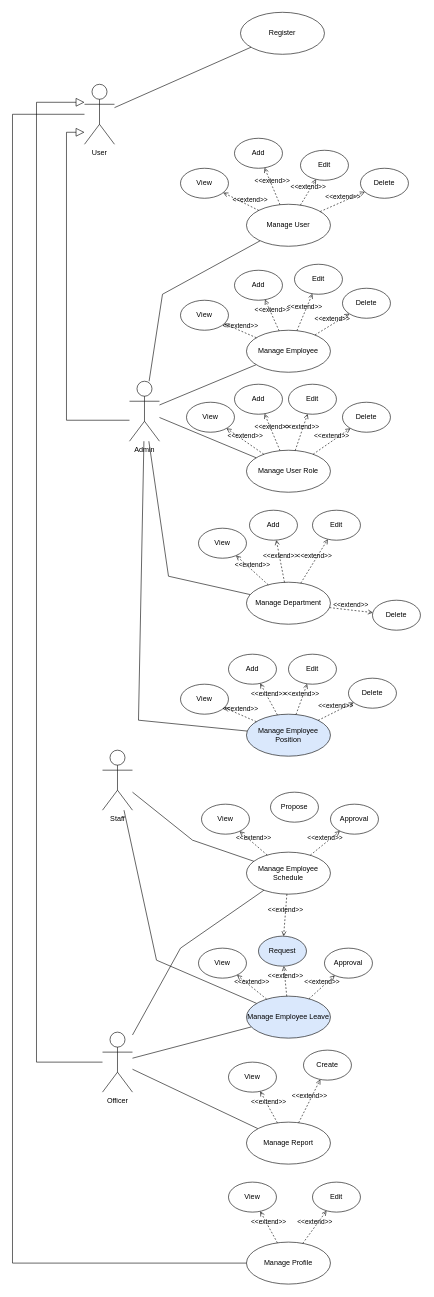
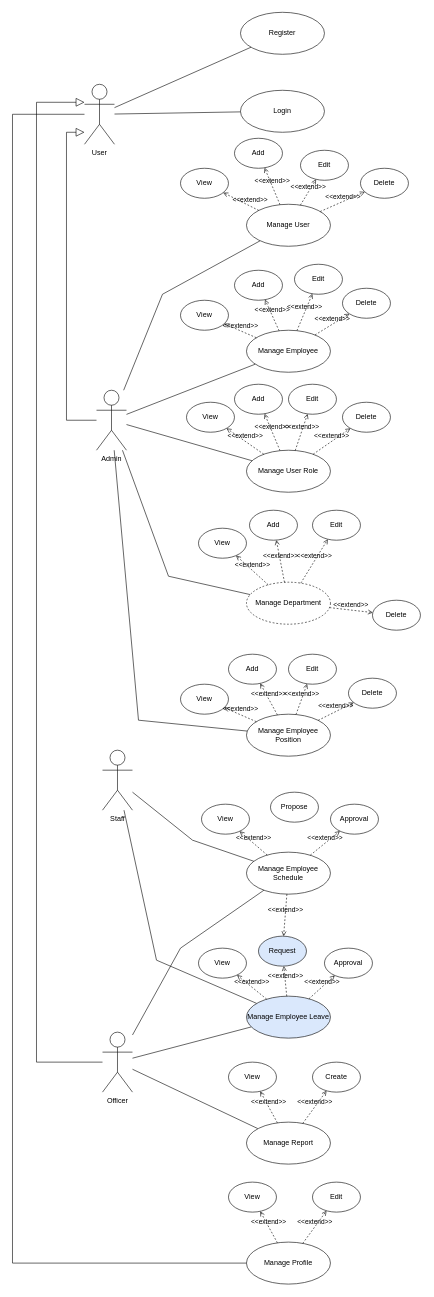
node "Login": added
edge "Login" -- "User": added
node "Admin": moved (144, 411) -> (111, 420)
node "Manage Department": style solid -> dashed
node "Manage Employee Position": fillcolor #dae8fc -> #ffffff
node "Create": moved (327, 1065) -> (336, 1077)
